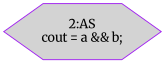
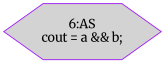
node "2:AS cout = a && b;": label "2:AS cout = a && b;" -> "6:AS cout = a && b;"
